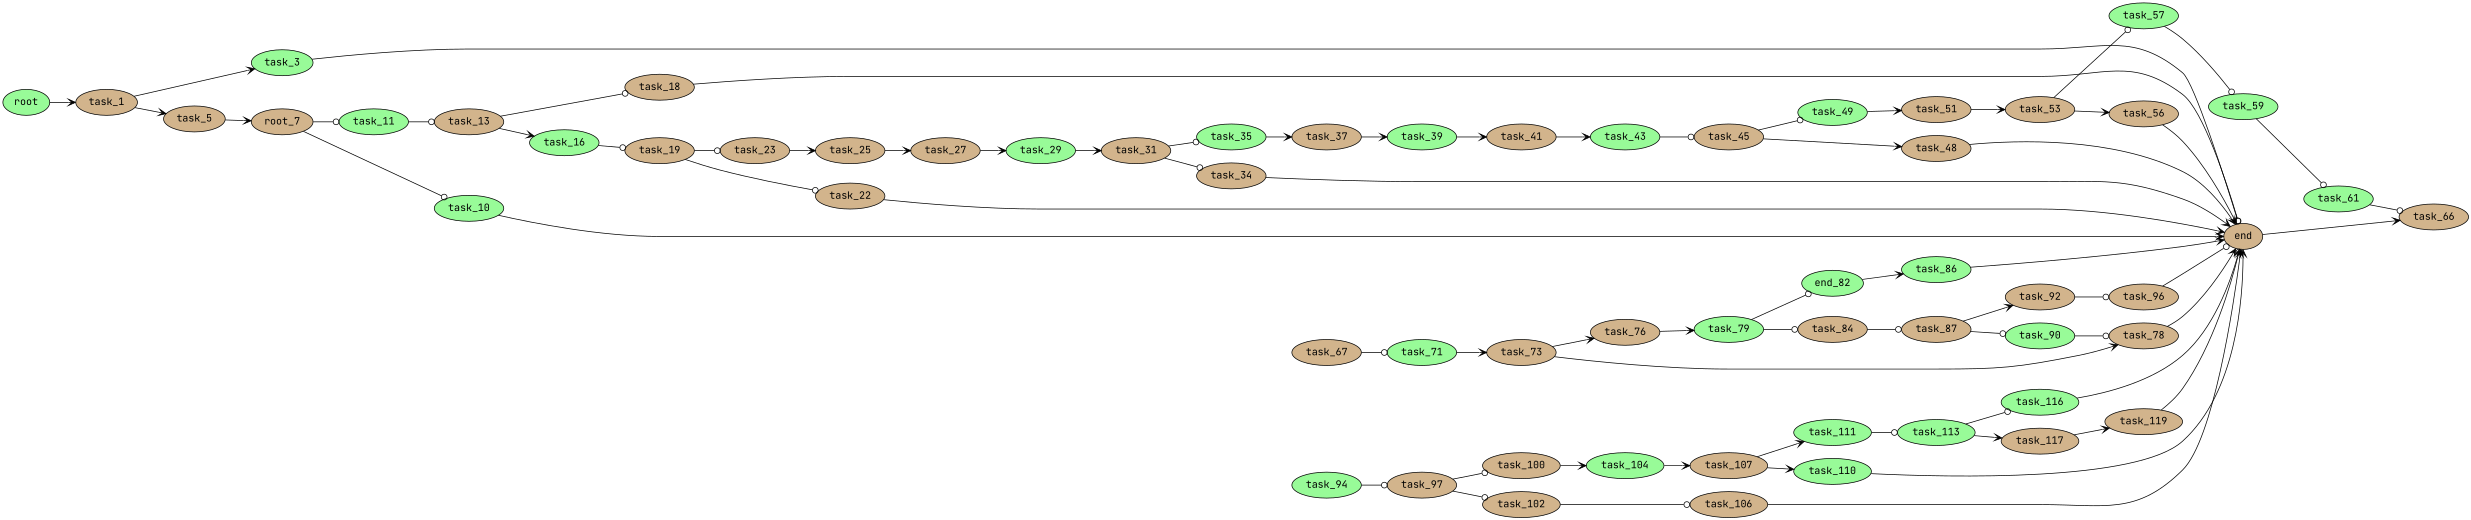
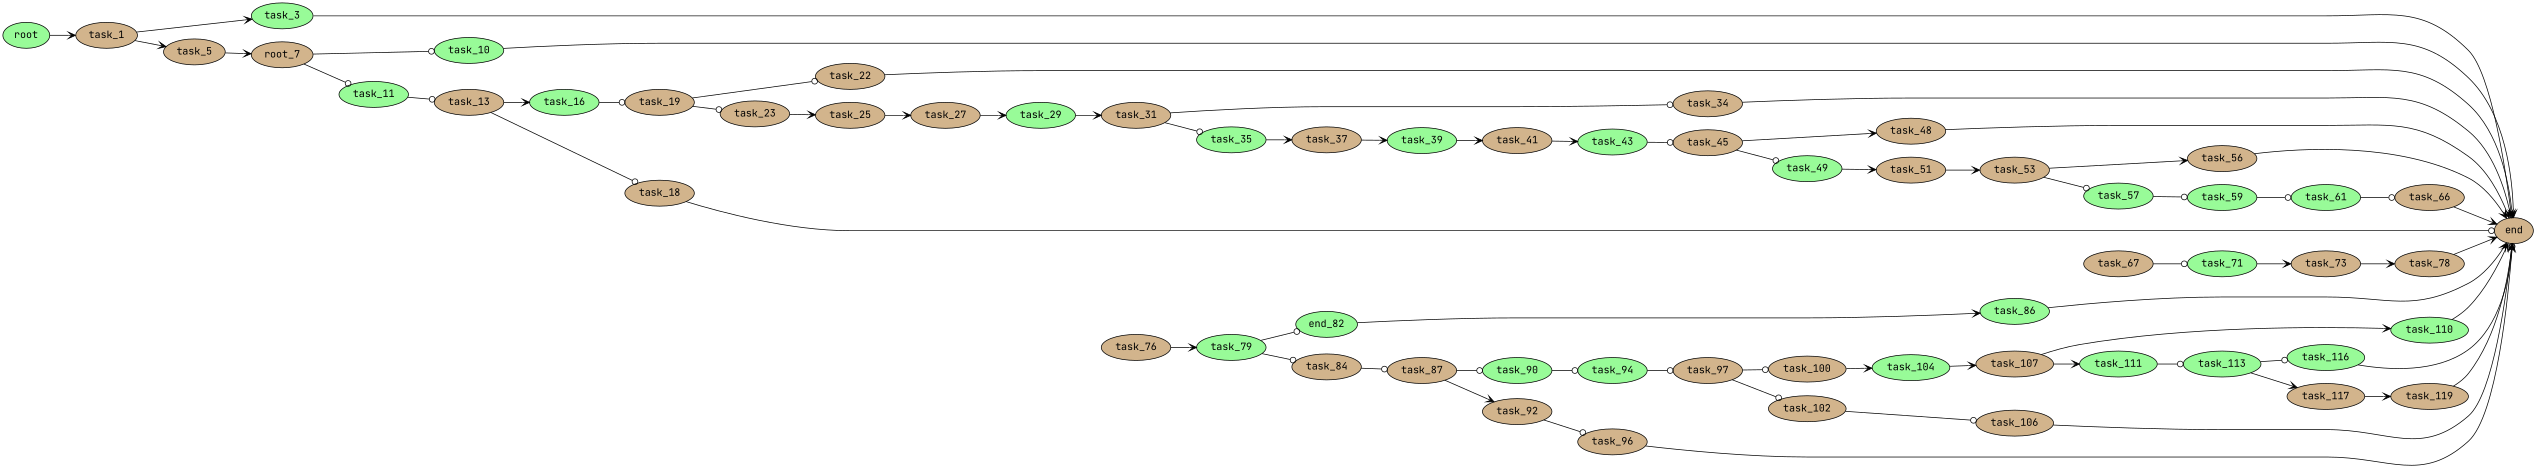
edge "end" -> "task_66": reversed
edge "task_90" -> "task_78": now "task_90" -> "task_94"
edge "task_73" -> "task_76": removed
